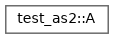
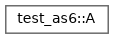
node "test_as2::A": label "test_as2::A" -> "test_as6::A"
